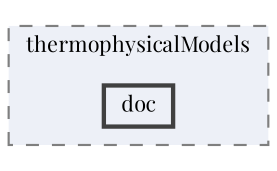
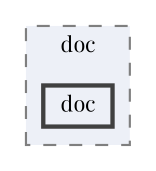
cluster "thermophysicalModels": label "thermophysicalModels" -> "doc"
